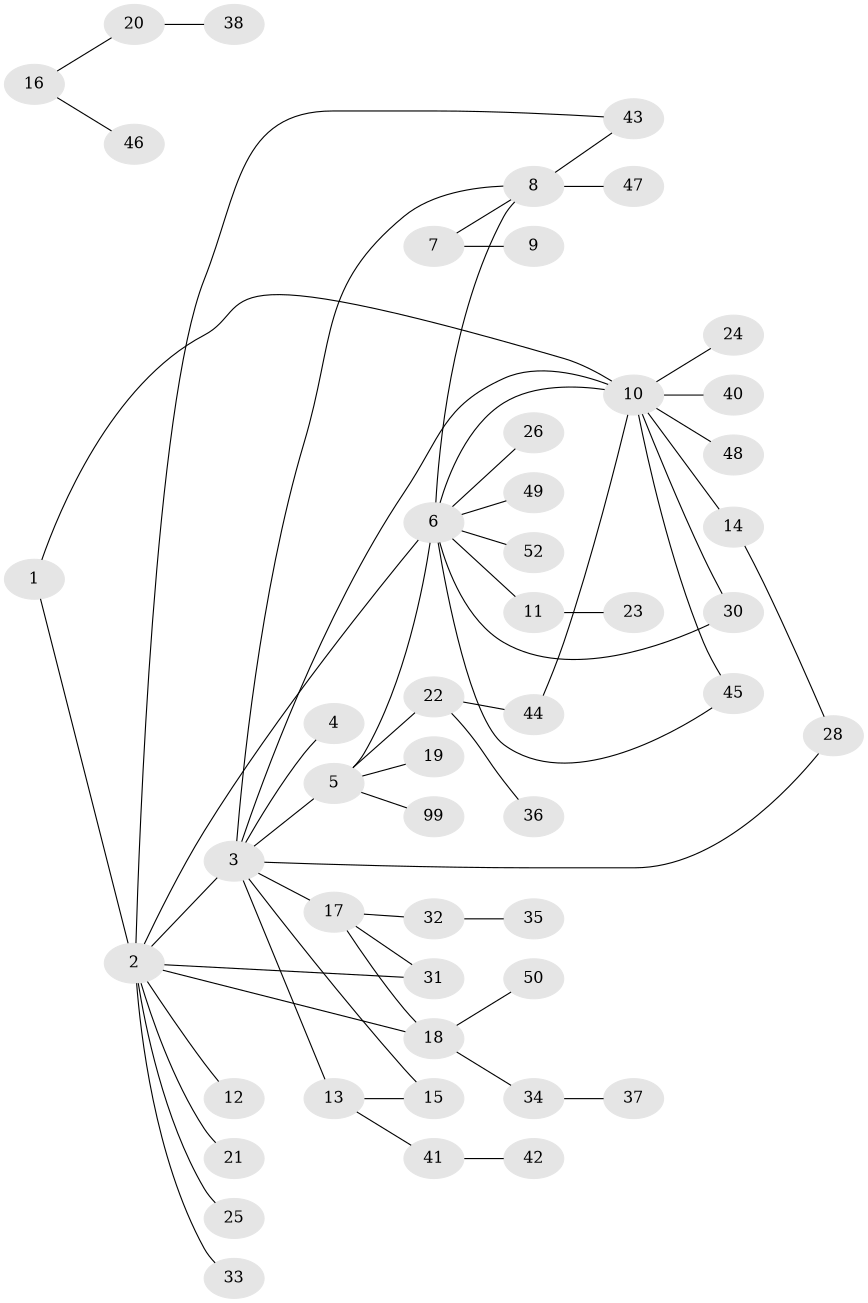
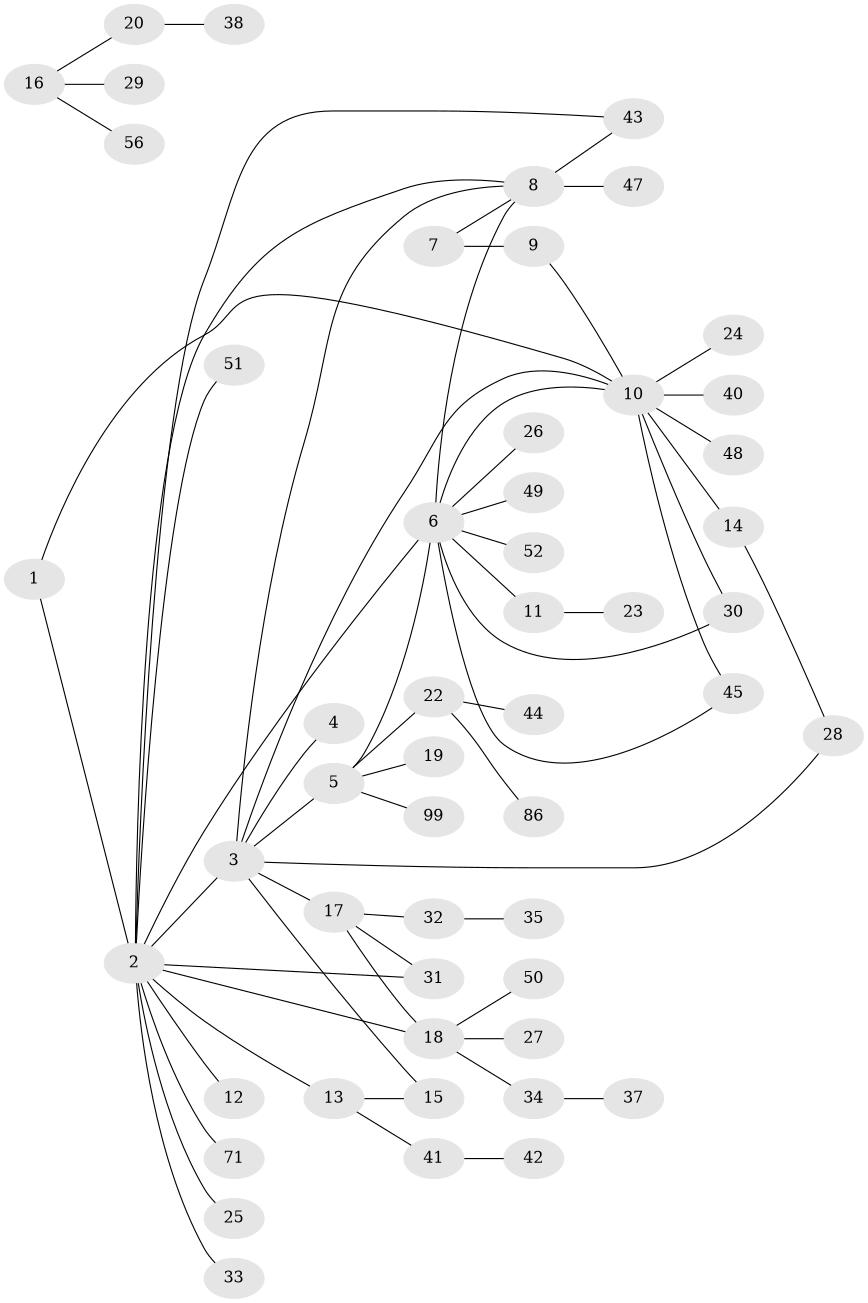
node "29": added
node "46": label "46" -> "56"
edge "8" -- "2": added
node "51": added
edge "10" -- "44": now "10" -- "9"
node "36": label "36" -> "86"
edge "3" -- "13": now "2" -- "13"
node "27": added
node "21": label "21" -> "71"
